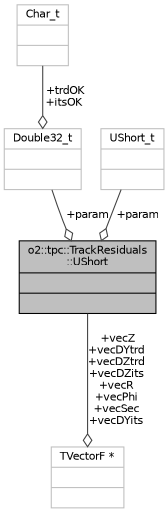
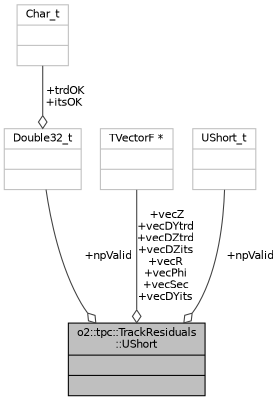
edge "Double32_t" -> "o2::tpc::TrackResiduals": label " +param" -> " +npValid"
edge "UShort_t" -> "o2::tpc::TrackResiduals": label " +param" -> " +npValid"
edge "o2::tpc::TrackResiduals" -> "TVectorF *": reversed
